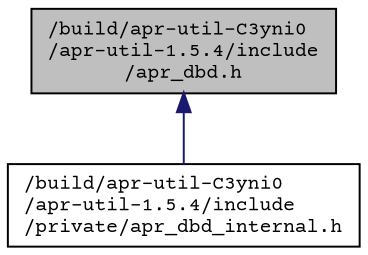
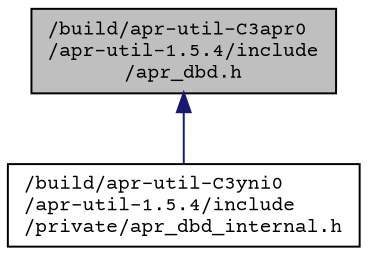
node "/build/apr-util-C3yni0 /apr-util-1.5.4/include /apr_dbd.h": label "/build/apr-util-C3yni0 /apr-util-1.5.4/include /apr_dbd.h" -> "/build/apr-util-C3apr0 /apr-util-1.5.4/include /apr_dbd.h"
